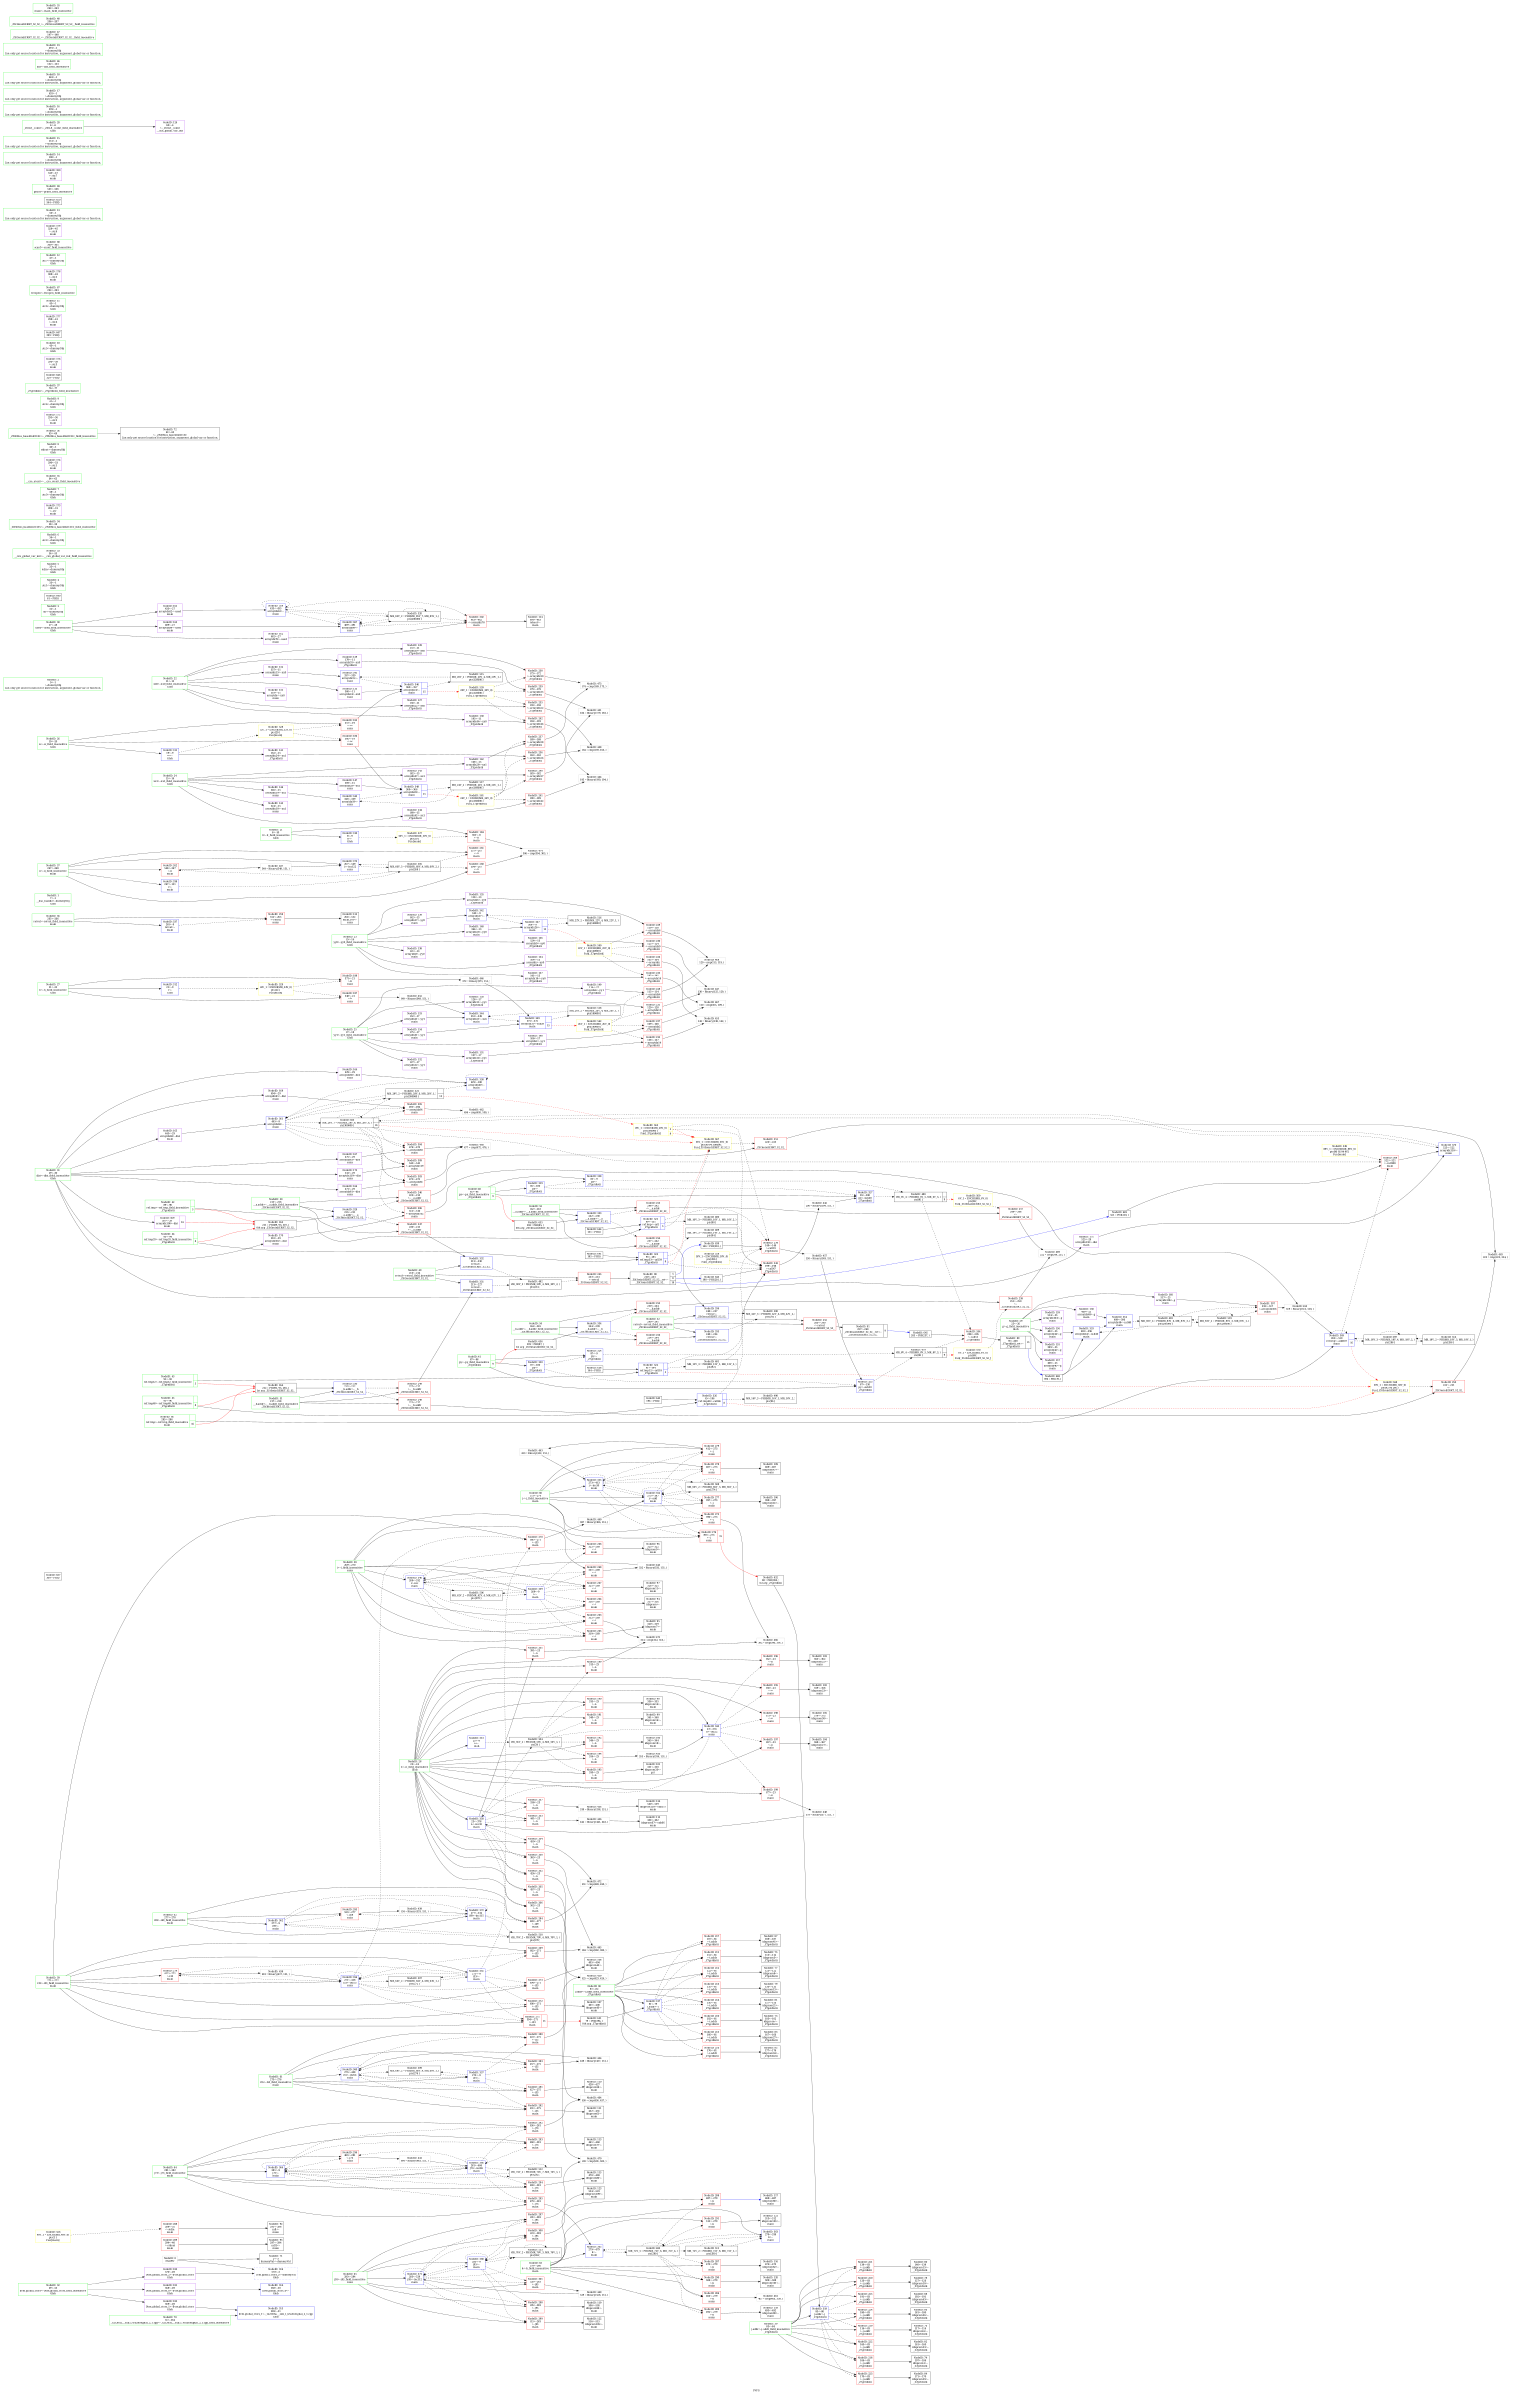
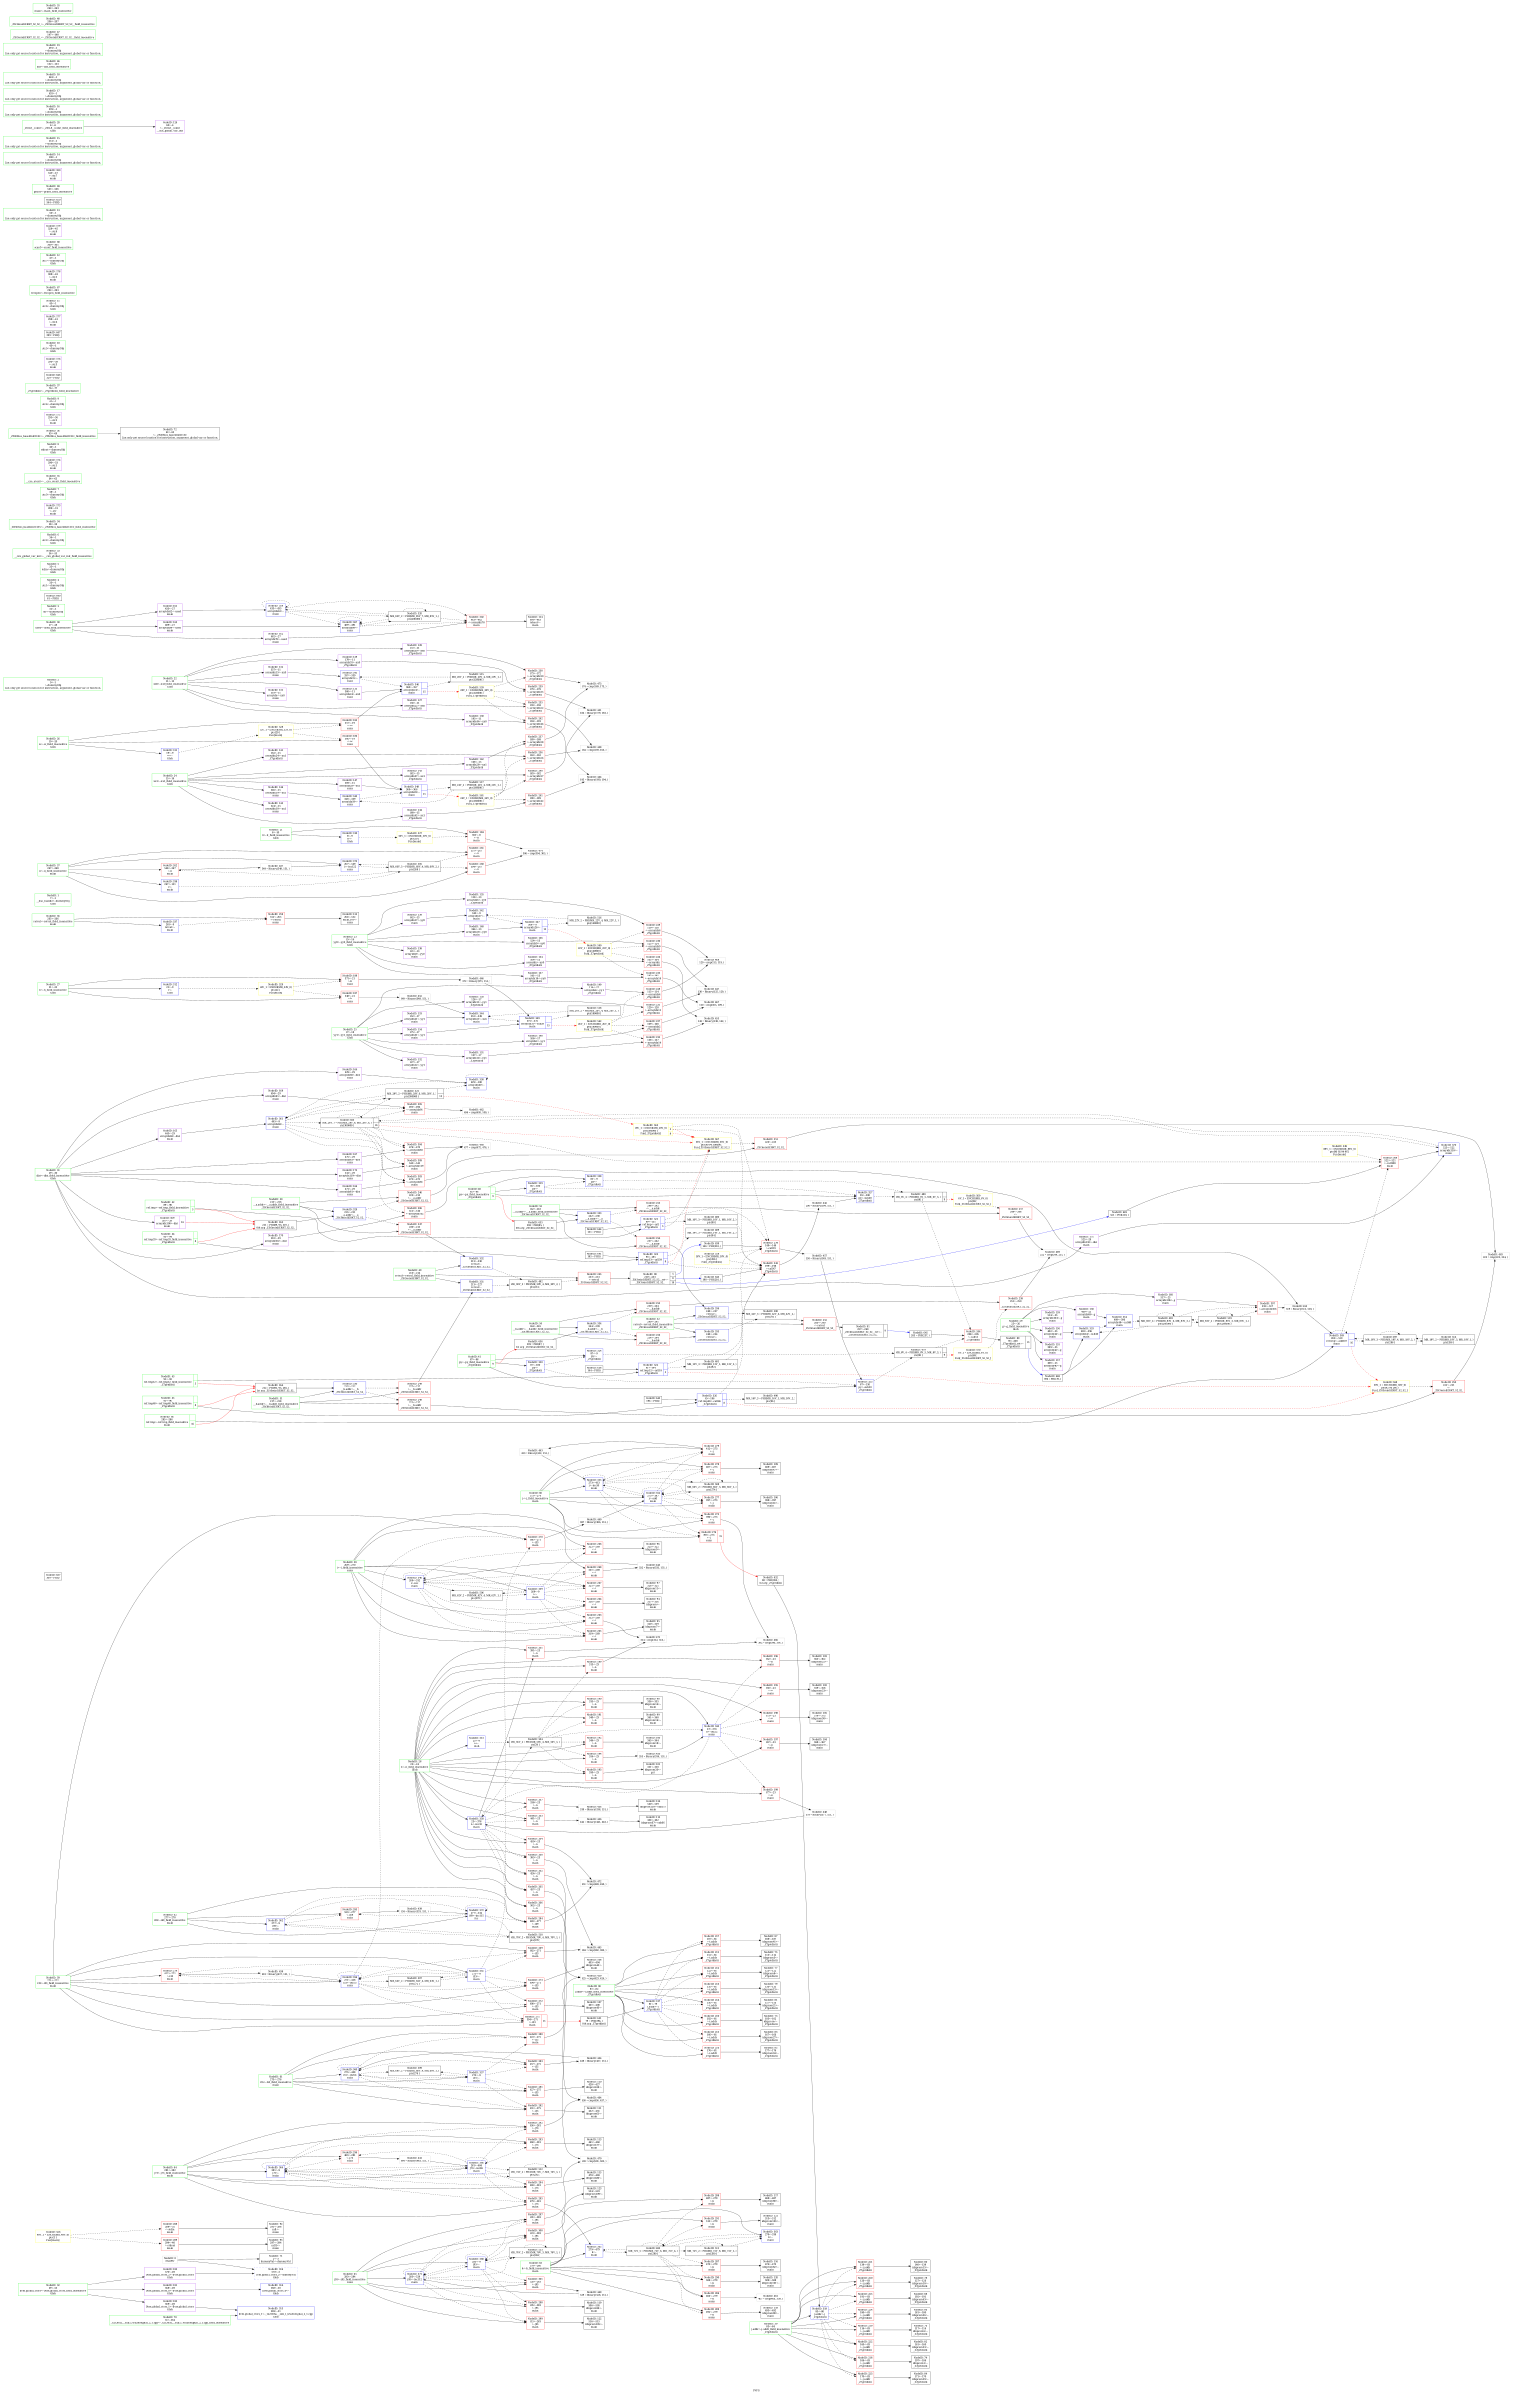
edge "NodeID: 311" -> "NodeID: 141": now "NodeID: 24" -> "NodeID: 141"
node "NodeID: 372": text "main" -> "for"
edge "NodeID: 288" -> "NodeID: 117": color blue -> black
edge "NodeID: 526" -> "NodeID: 209": added
